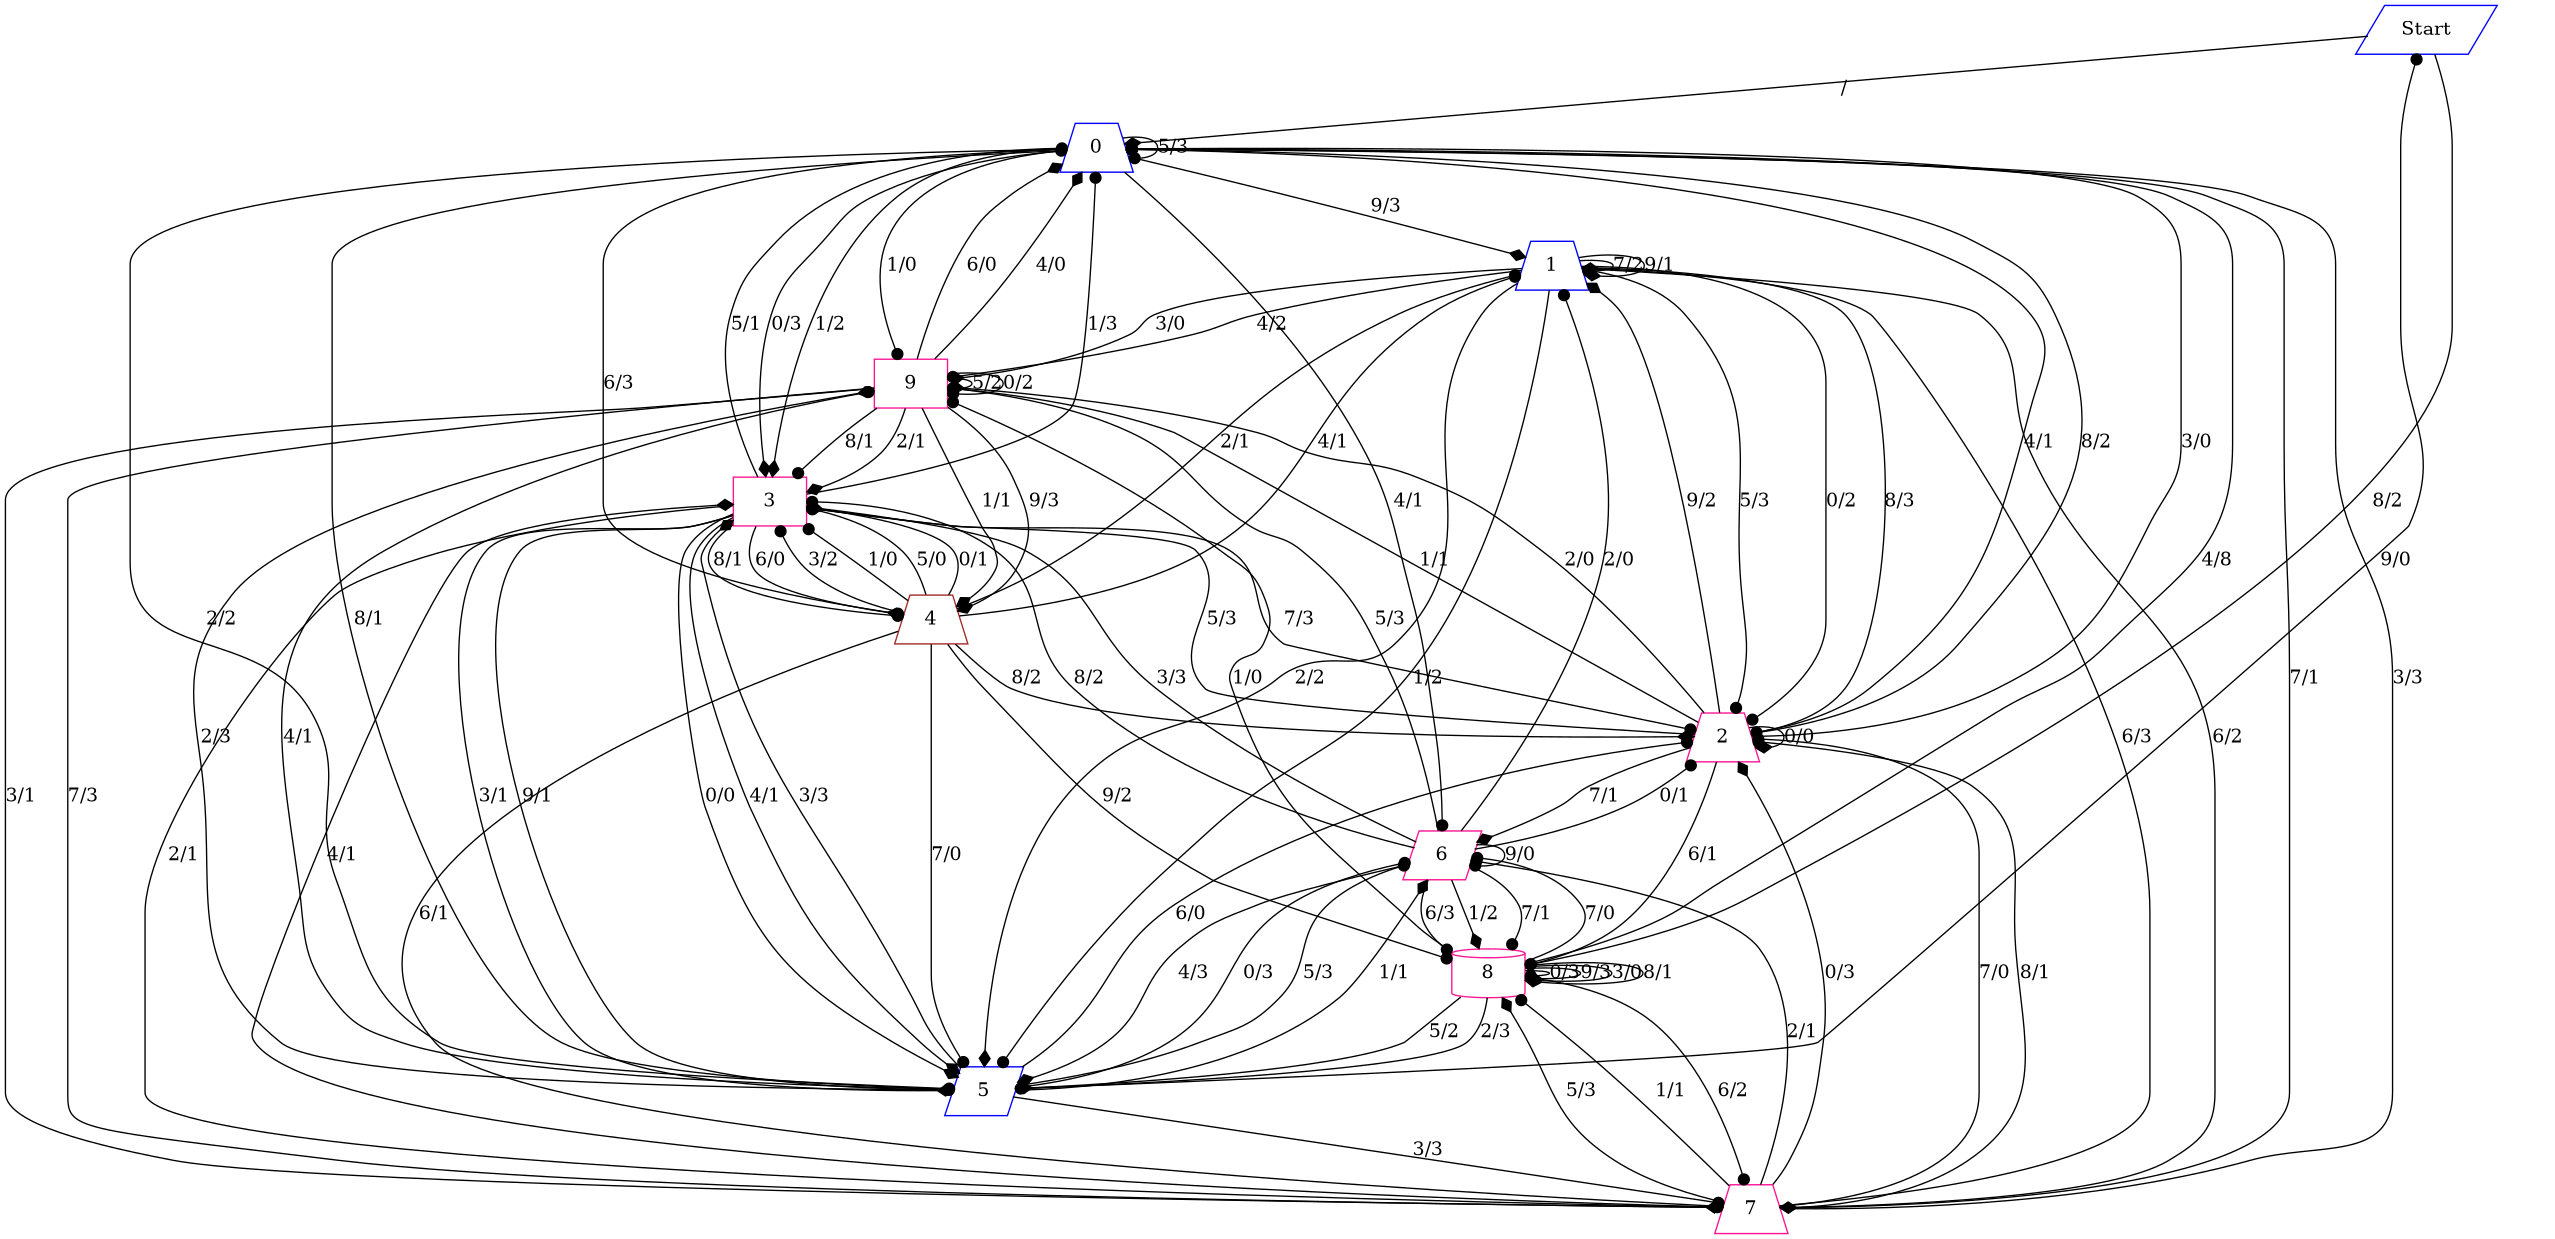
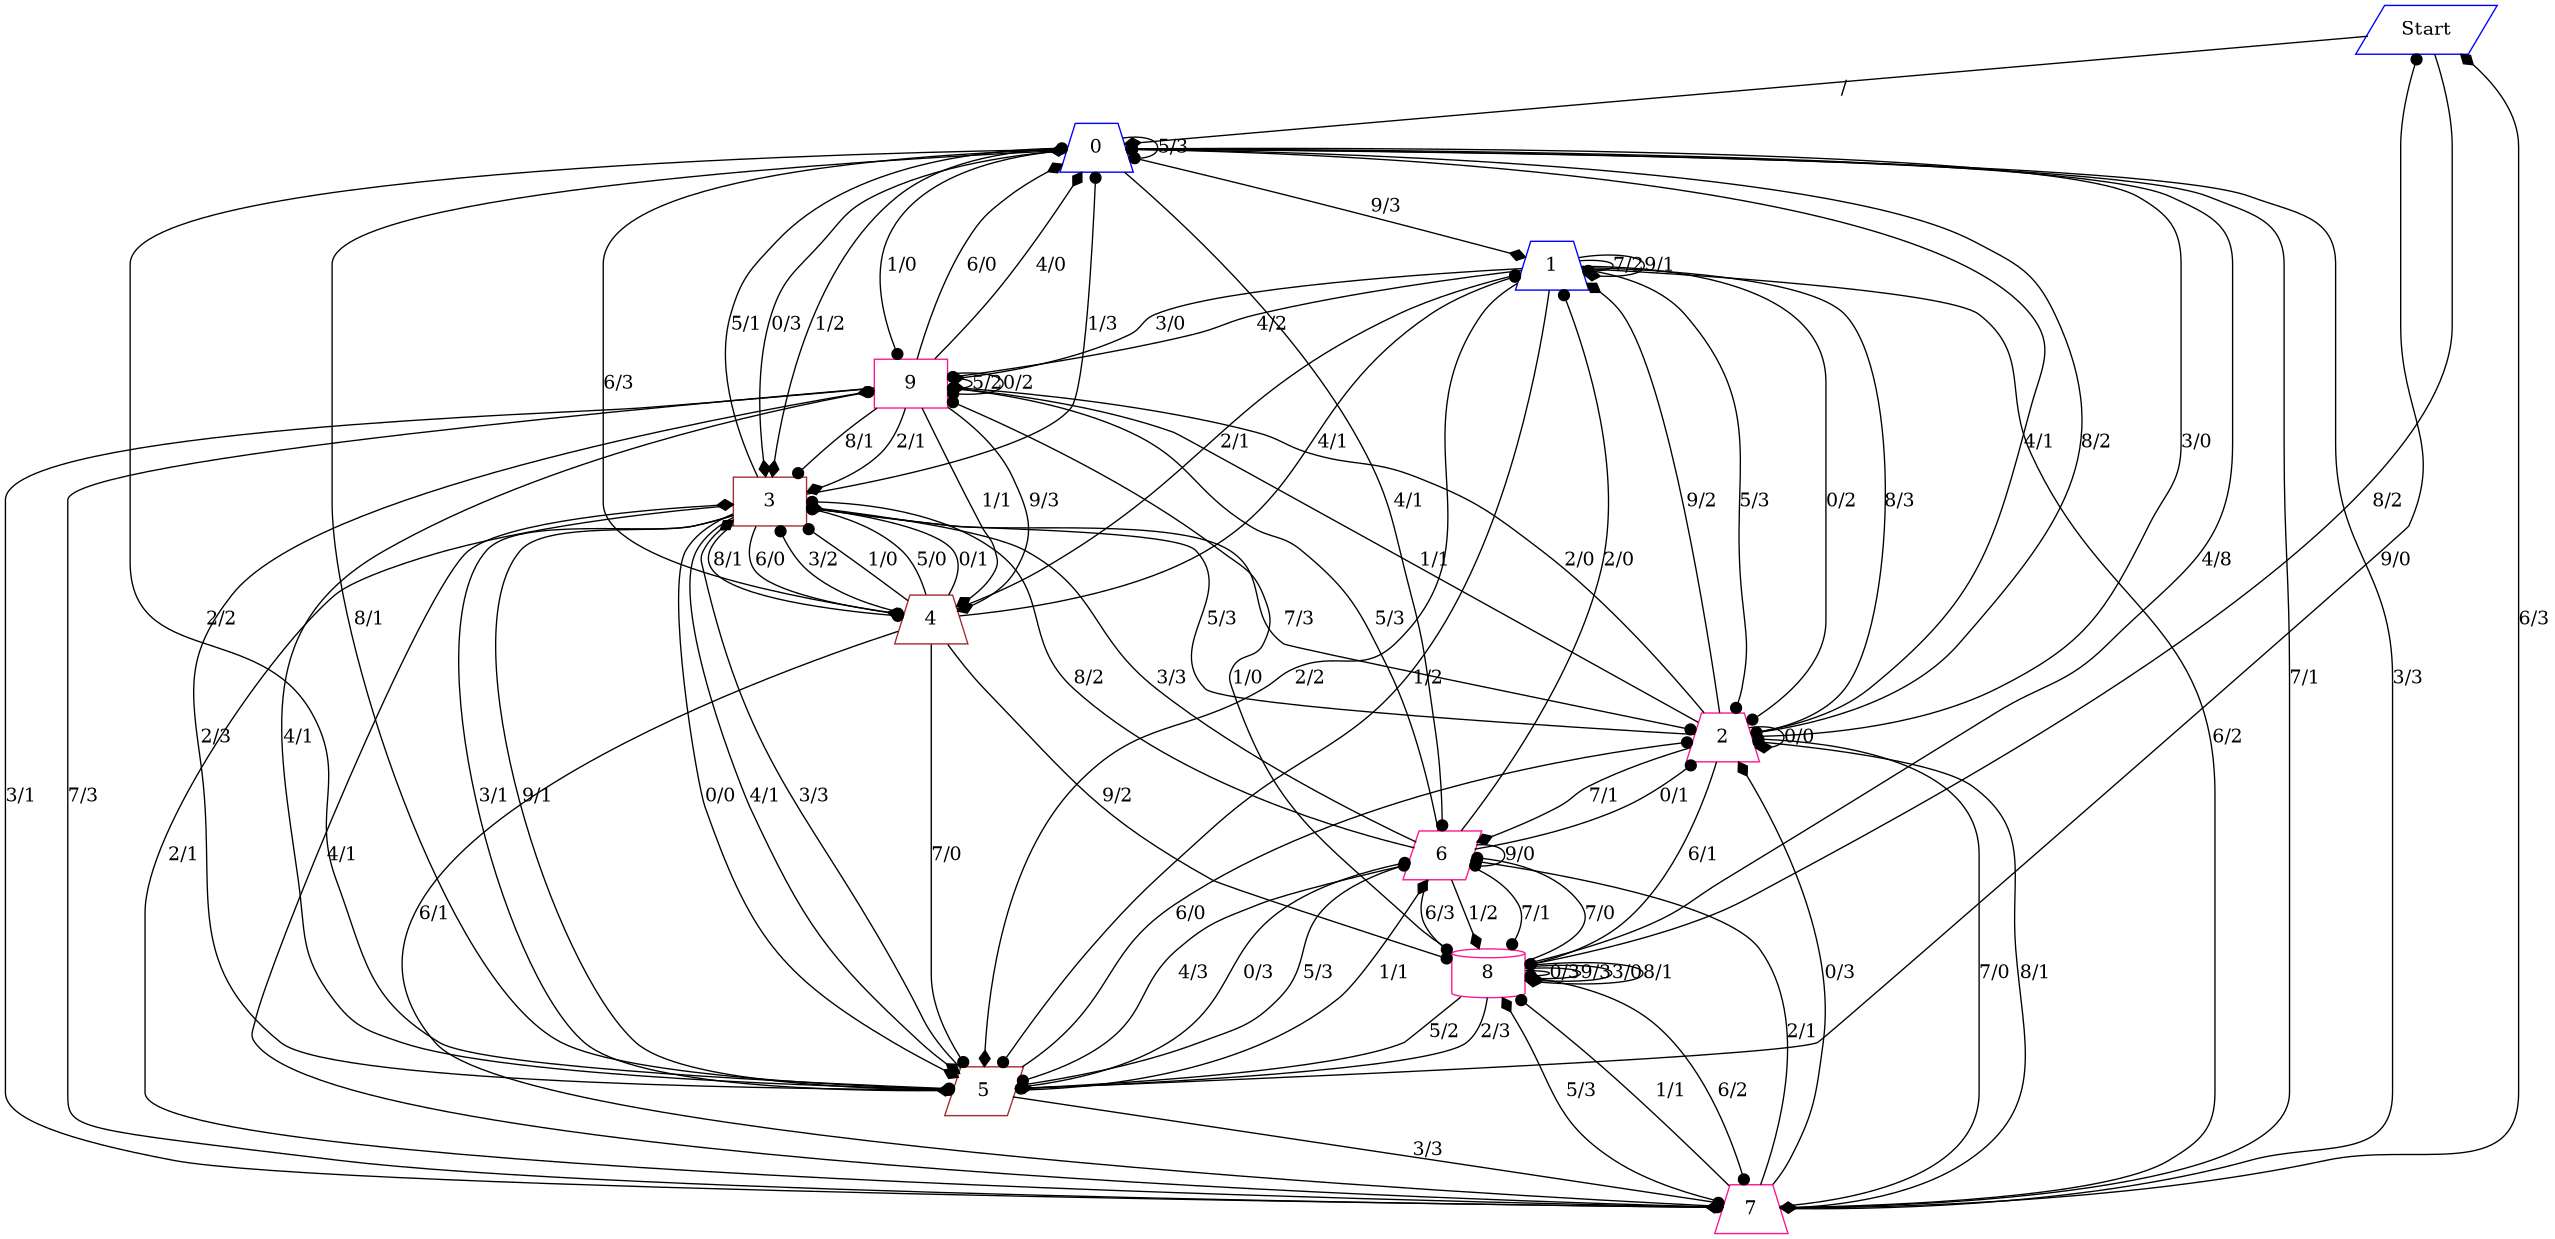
node "3": color deeppink -> brown
edge "5" -> "0": arrowhead dot -> diamond
edge "4" -> "2": removed, label "8/2"
edge "7" -> "1": now "7" -> "Start"
edge "6" -> "5": arrowhead diamond -> dot
node "5": color blue -> brown
